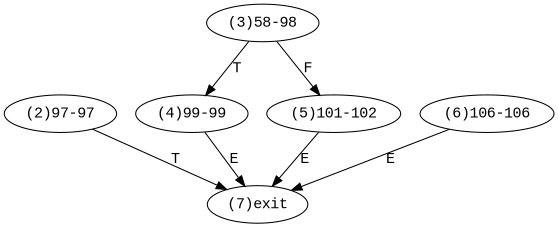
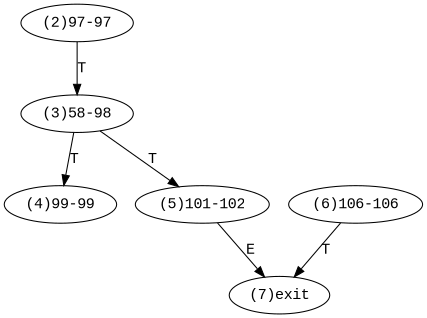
edge "(3)58-98" -> "(5)101-102": label "F" -> "T"
edge "(4)99-99" -> "(7)exit": removed, label "E"
edge "(2)97-97" -> "(7)exit": now "(2)97-97" -> "(3)58-98"
edge "(6)106-106" -> "(7)exit": label "E" -> "T"
